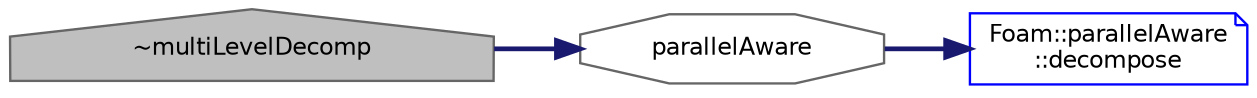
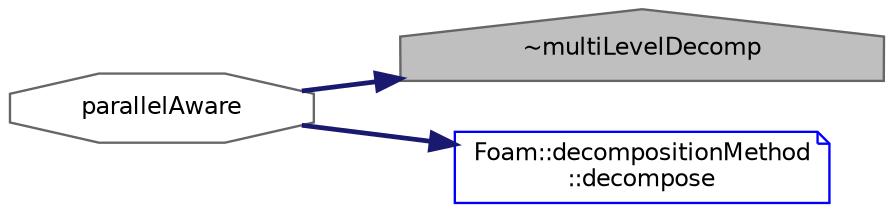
edge "~multiLevelDecomp" -> "parallelAware": reversed
node "Foam::parallelAware ::decompose": label "Foam::parallelAware ::decompose" -> "Foam::decompositionMethod ::decompose"
